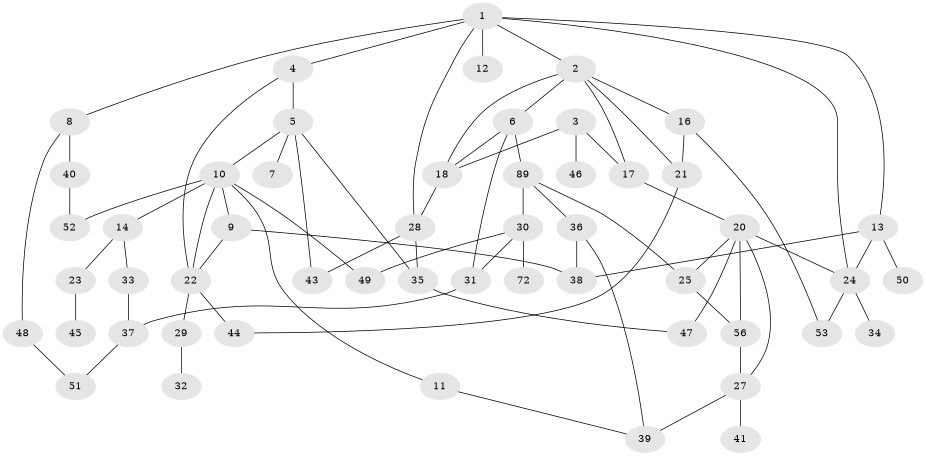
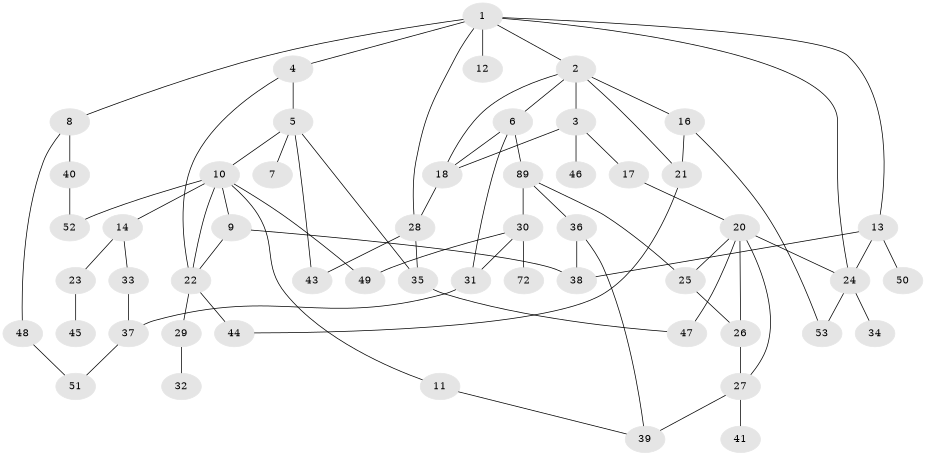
edge "2" -- "17": now "2" -- "3"
node "56": label "56" -> "26"
